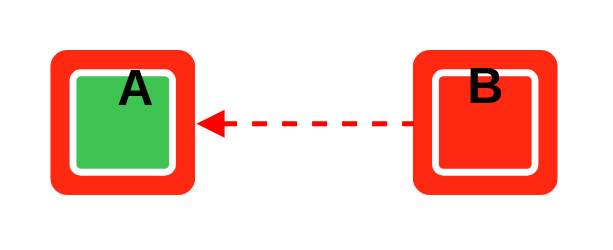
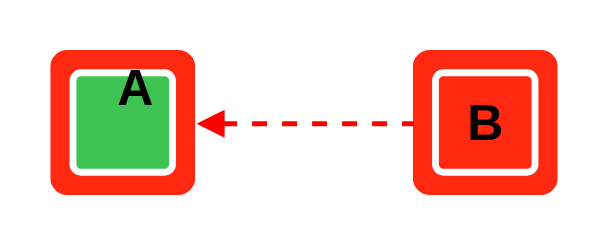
node "B": moved (486, 84) -> (486, 121)
